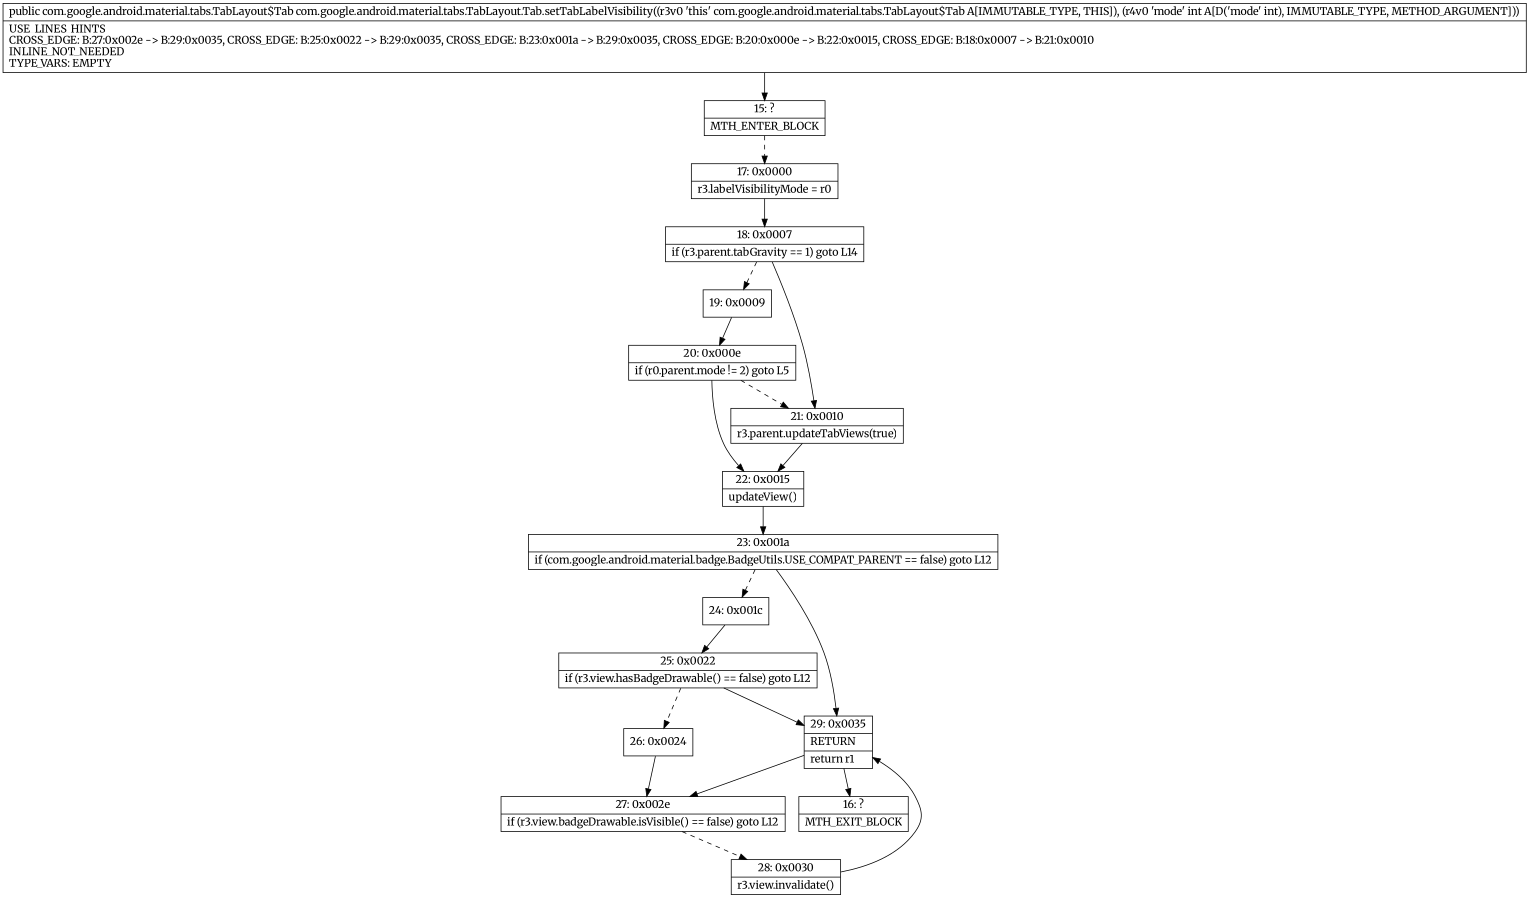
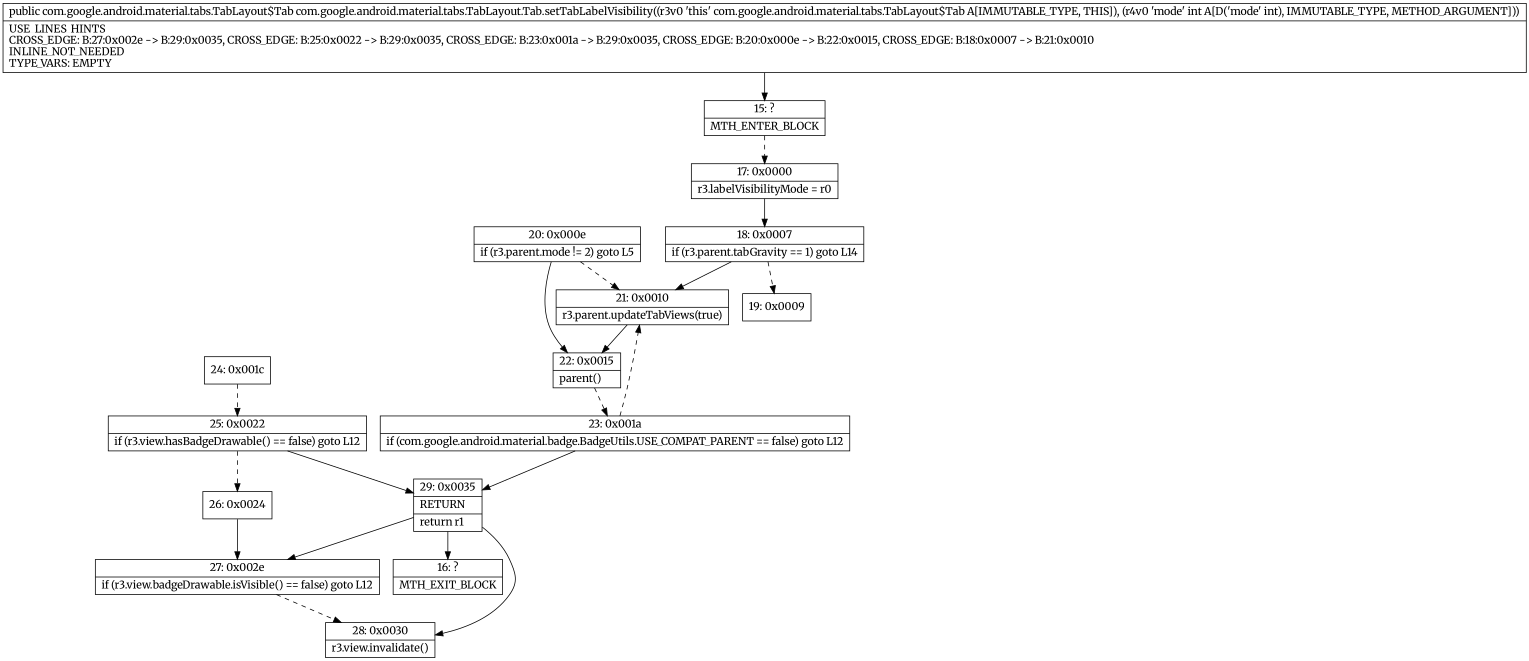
edge "19: 0x0009" -> "20: 0x000e": removed
node "20: 0x000e": text "if (r0.parent.mode != 2) goto L5" -> "if (r3.parent.mode != 2) goto L5"
node "22: 0x0015": text "updateView()" -> "parent()"
edge "22: 0x0015" -> "23: 0x001a": style solid -> dashed
edge "23: 0x001a" -> "24: 0x001c": now "23: 0x001a" -> "21: 0x0010"
edge "24: 0x001c" -> "25: 0x0022": style solid -> dashed
edge "28: 0x0030" -> "29: 0x0035": reversed
